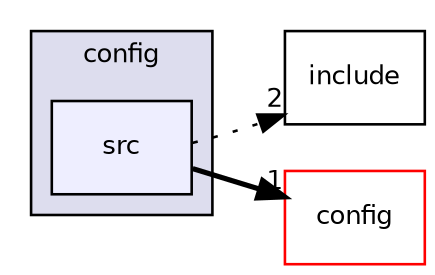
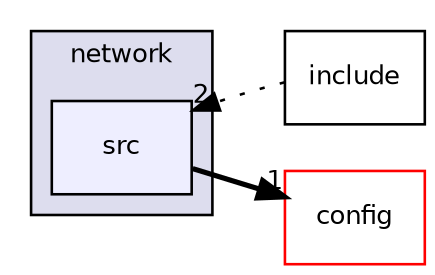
cluster "config": label "config" -> "network"
edge "src" -> "include": reversed
